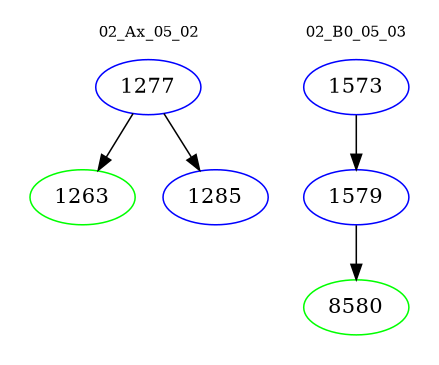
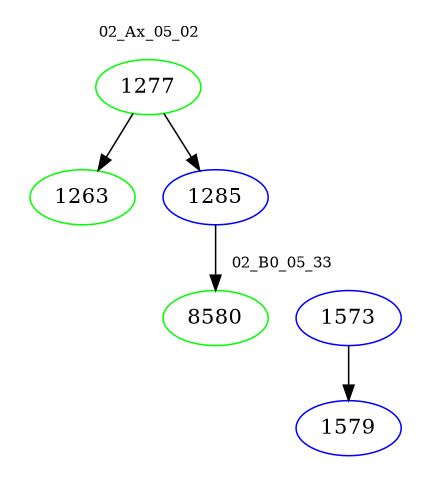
cluster "02_B0_05_03": label "02_B0_05_03" -> "02_B0_05_33"
node "1277": color blue -> green
edge "1579" -> "8580": now "1285" -> "8580"
